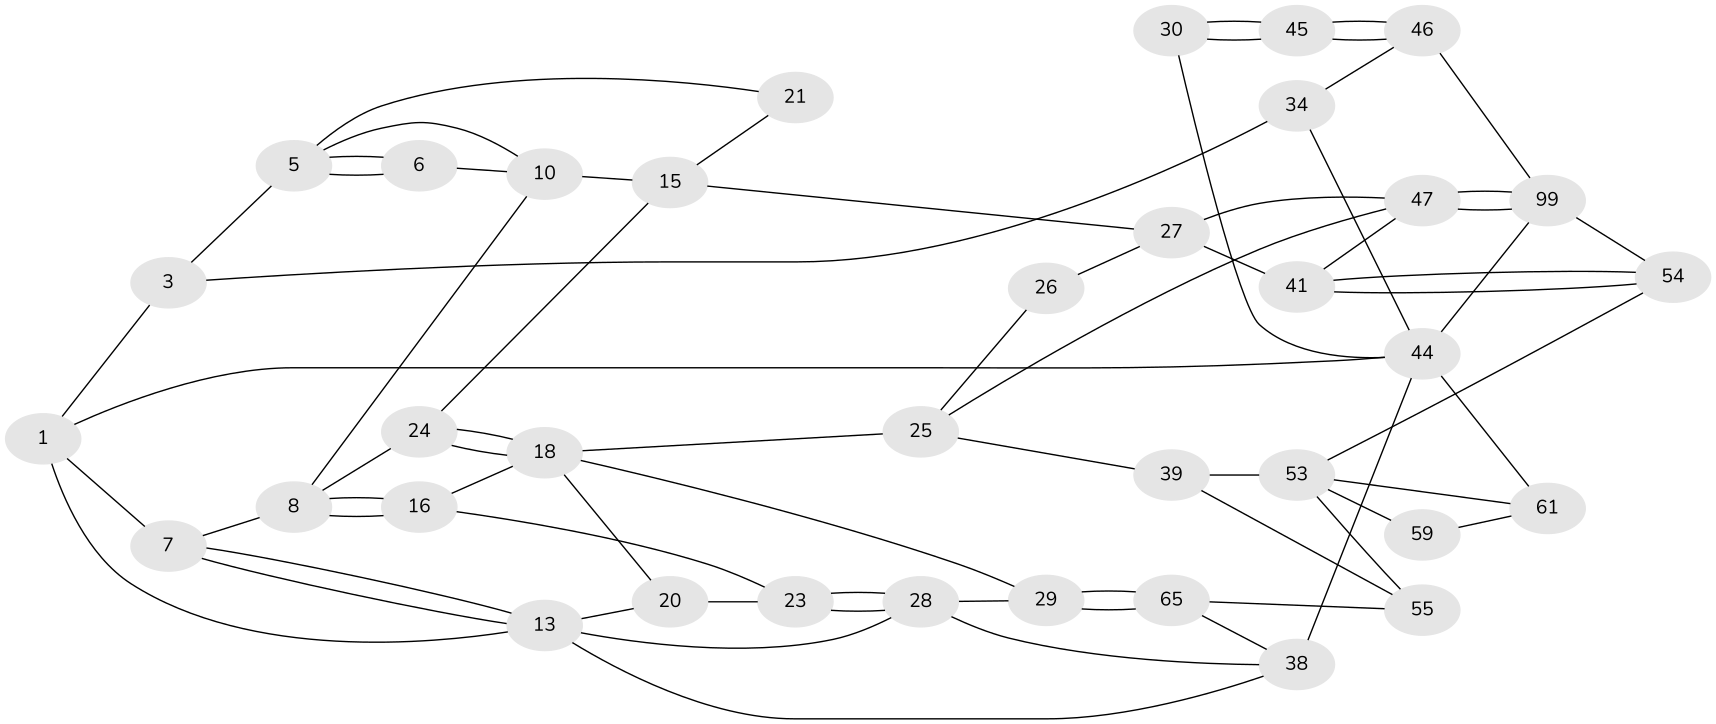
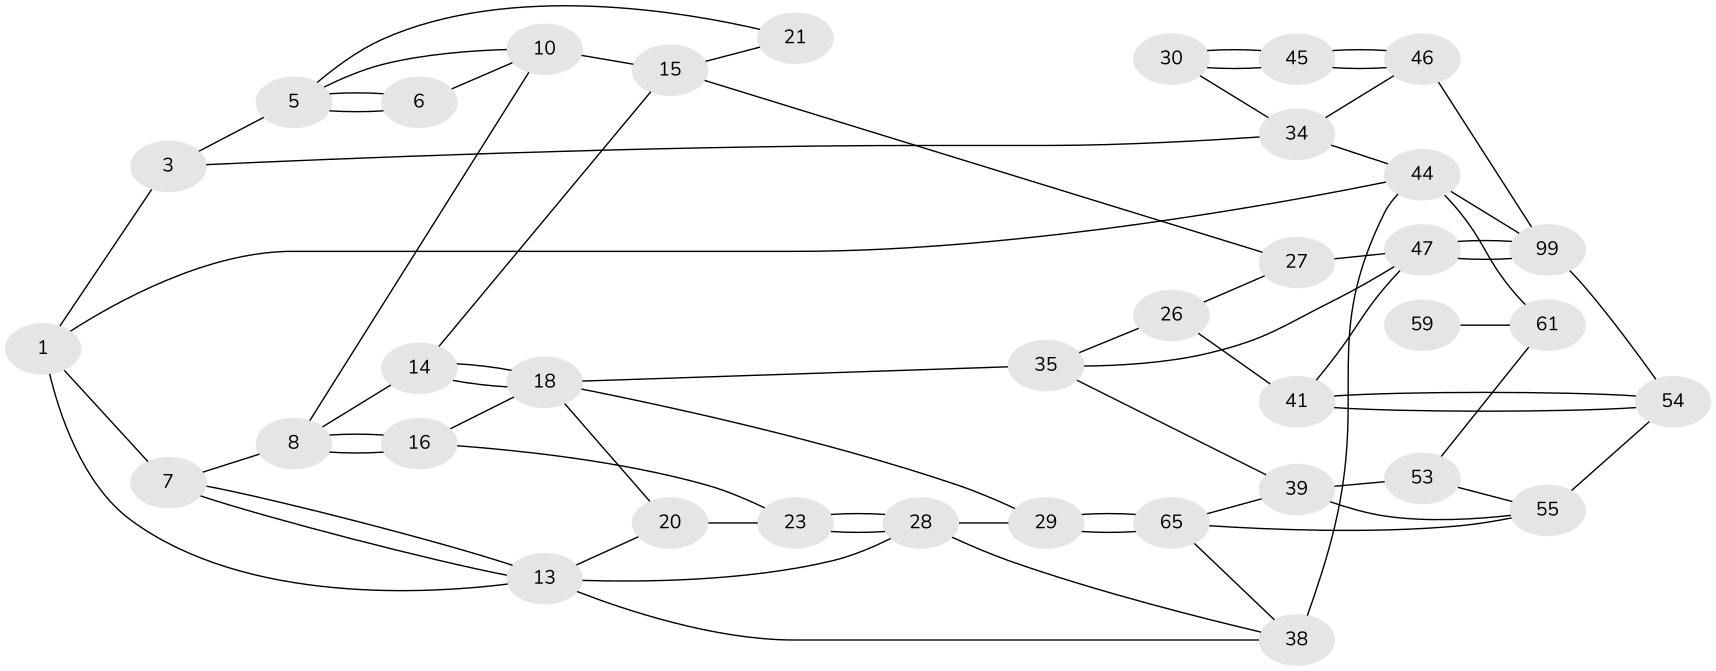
edge "30" -- "44": now "30" -- "34"
edge "27" -- "41": now "26" -- "41"
edge "54" -- "53": now "54" -- "55"
node "24": label "24" -> "14"
node "25": label "25" -> "35"
edge "53" -- "59": removed
edge "39" -- "65": added
